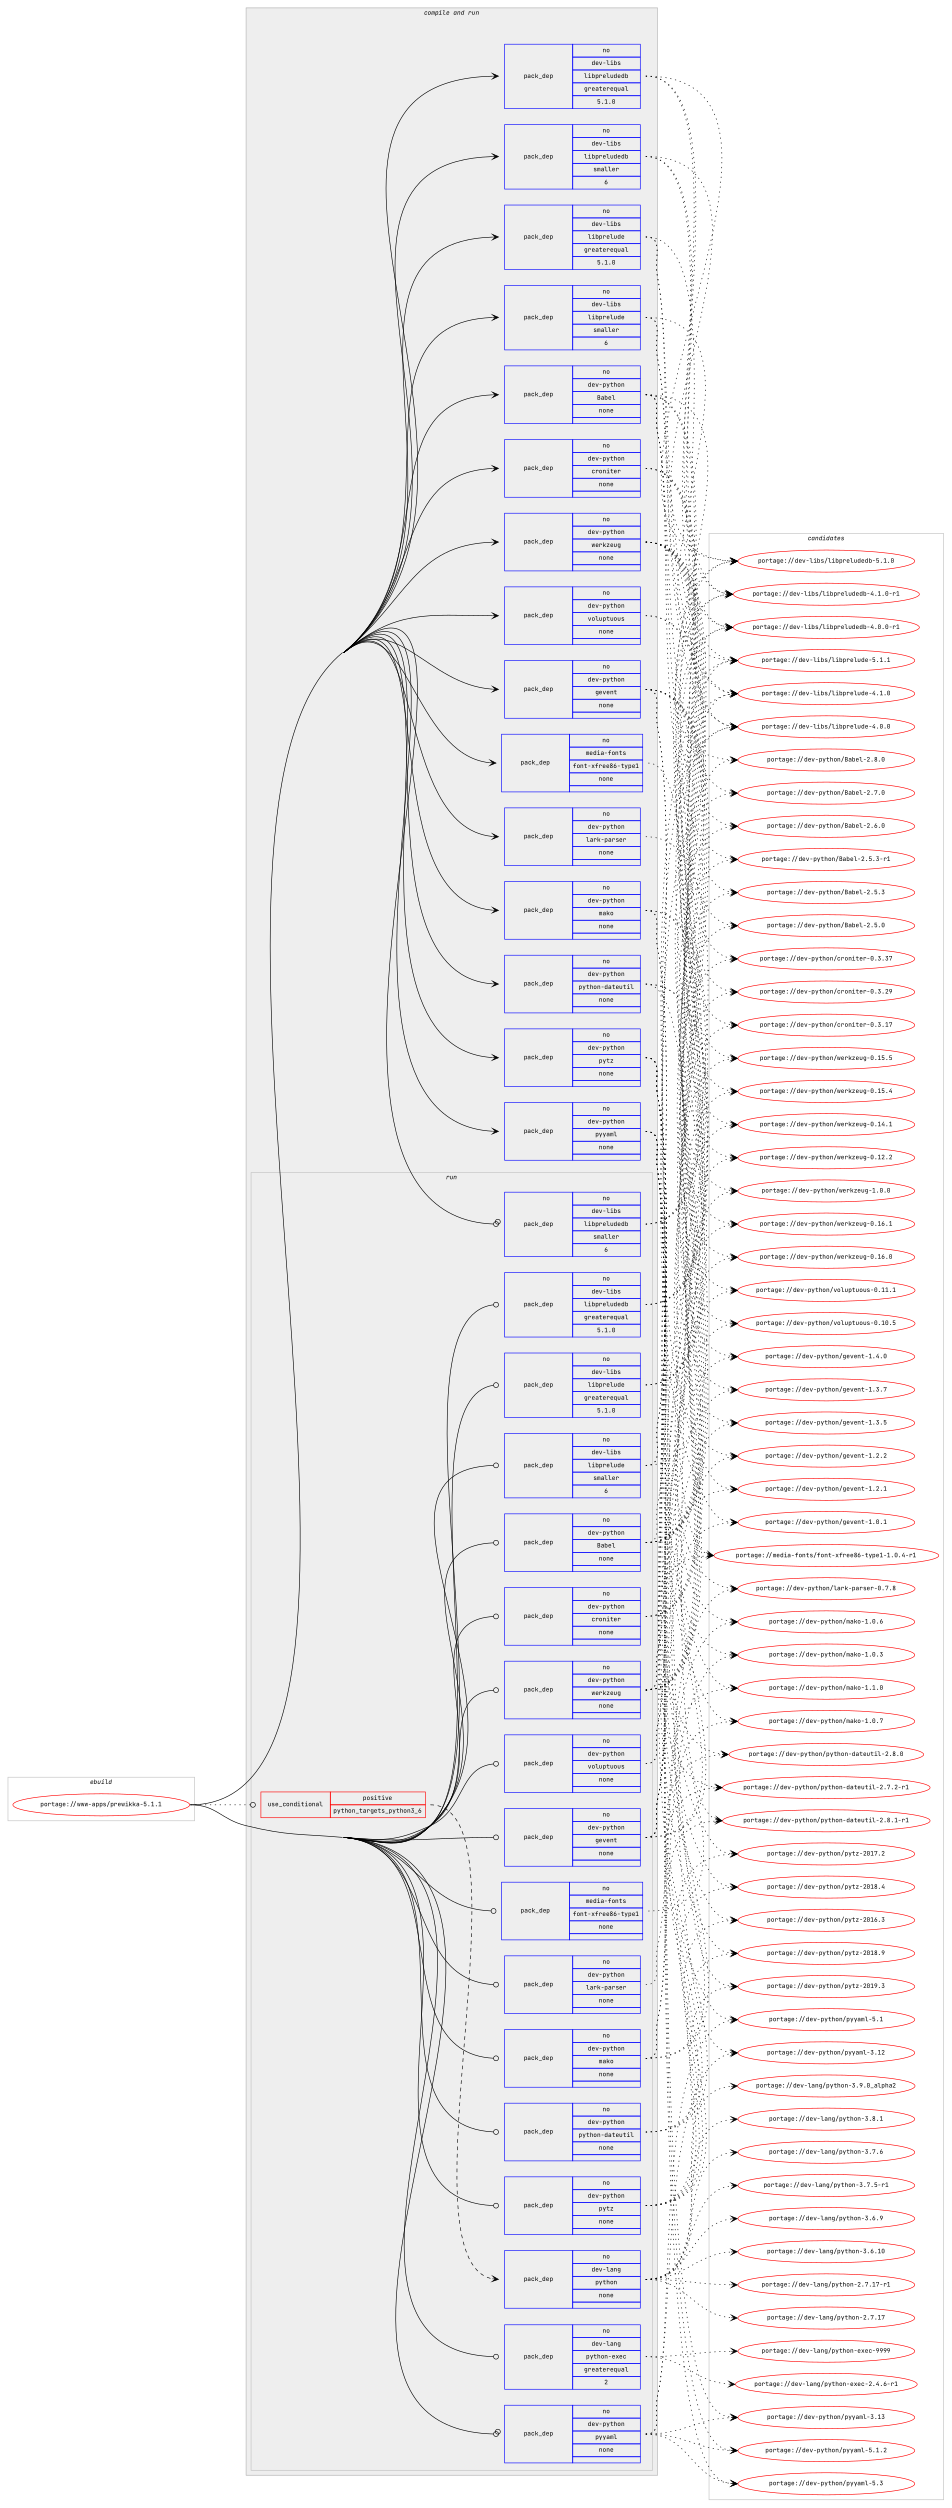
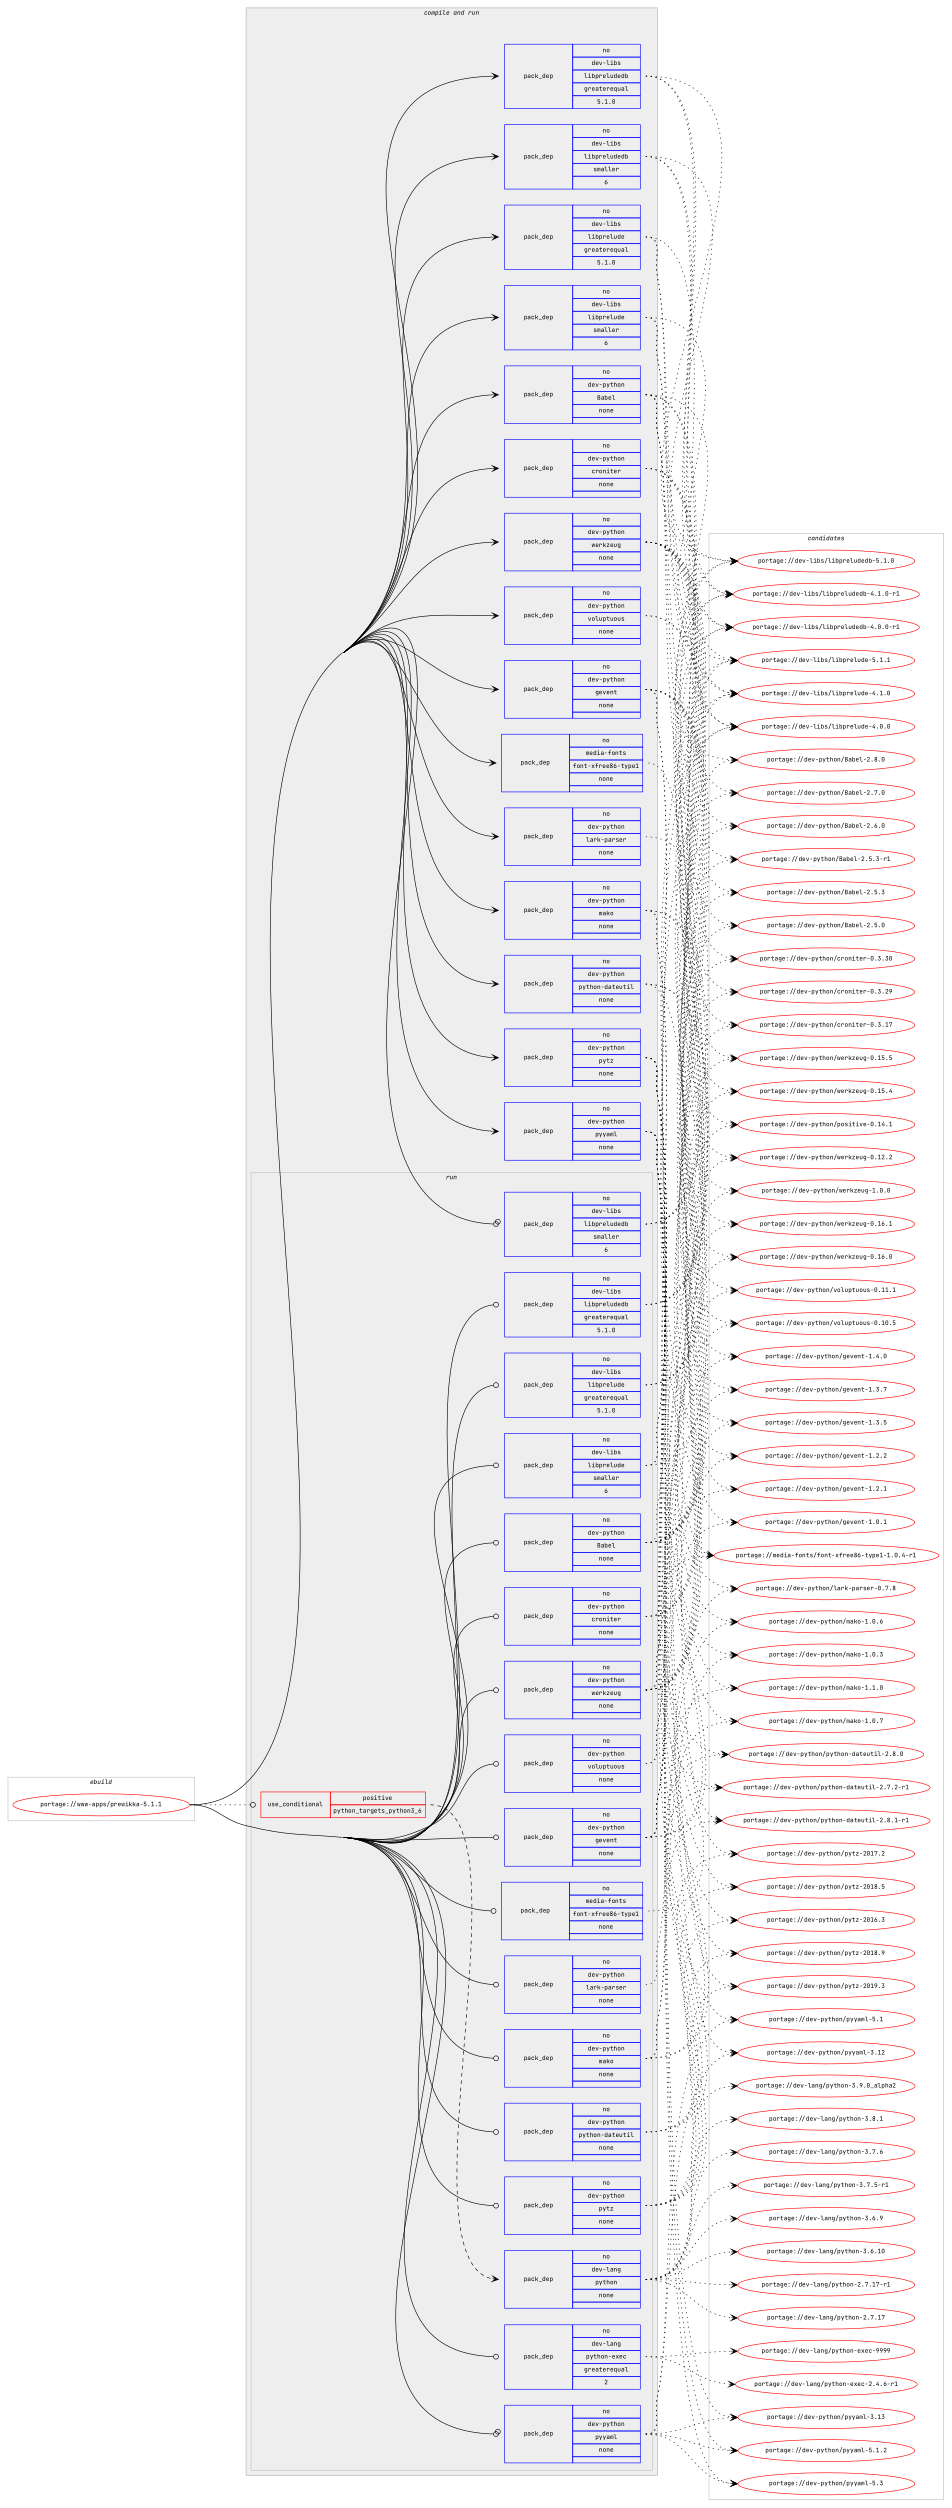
node "portage://dev-python/croniter-0.3.37": label "portage://dev-python/croniter-0.3.37" -> "portage://dev-python/croniter-0.3.30"
node "portage://dev-python/werkzeug-0.14.1": label "portage://dev-python/werkzeug-0.14.1" -> "portage://dev-python/positive-0.14.1"
node "portage://dev-python/pytz-2018.4": label "portage://dev-python/pytz-2018.4" -> "portage://dev-python/pytz-2018.5"
